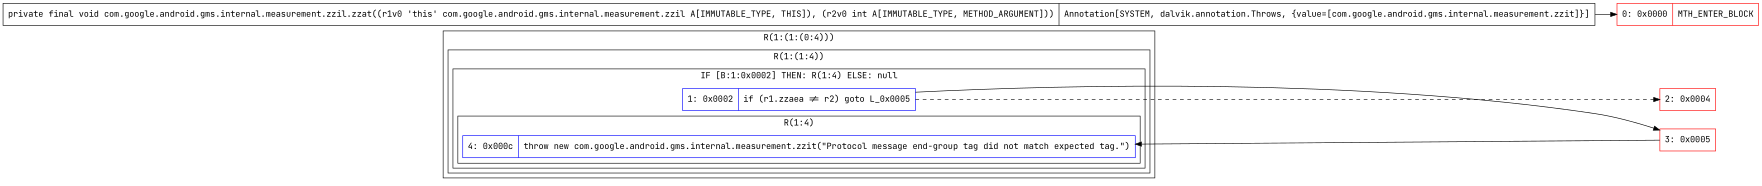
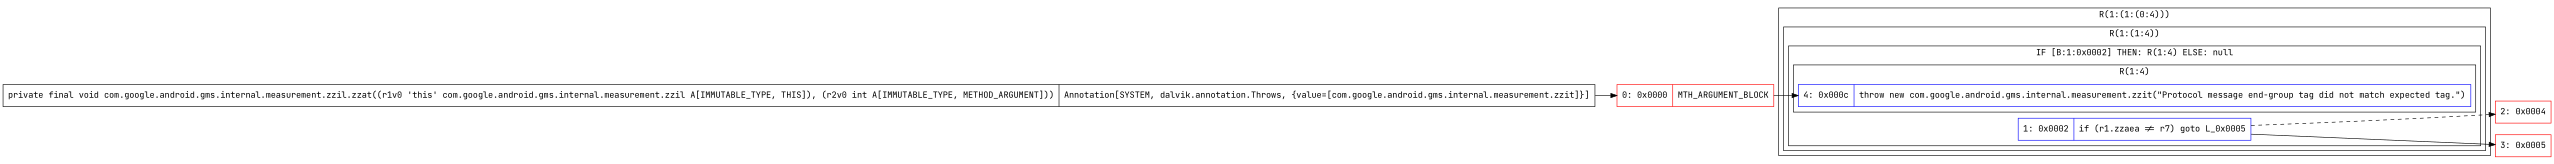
node "0: 0x0000": text "MTH_ENTER_BLOCK" -> "MTH_ARGUMENT_BLOCK"
node "1: 0x0002": text "if (r1.zzaea != r2) goto L_0x0005" -> "if (r1.zzaea != r7) goto L_0x0005"
edge "3: 0x0005" -> "4: 0x000c": now "0: 0x0000" -> "4: 0x000c"
